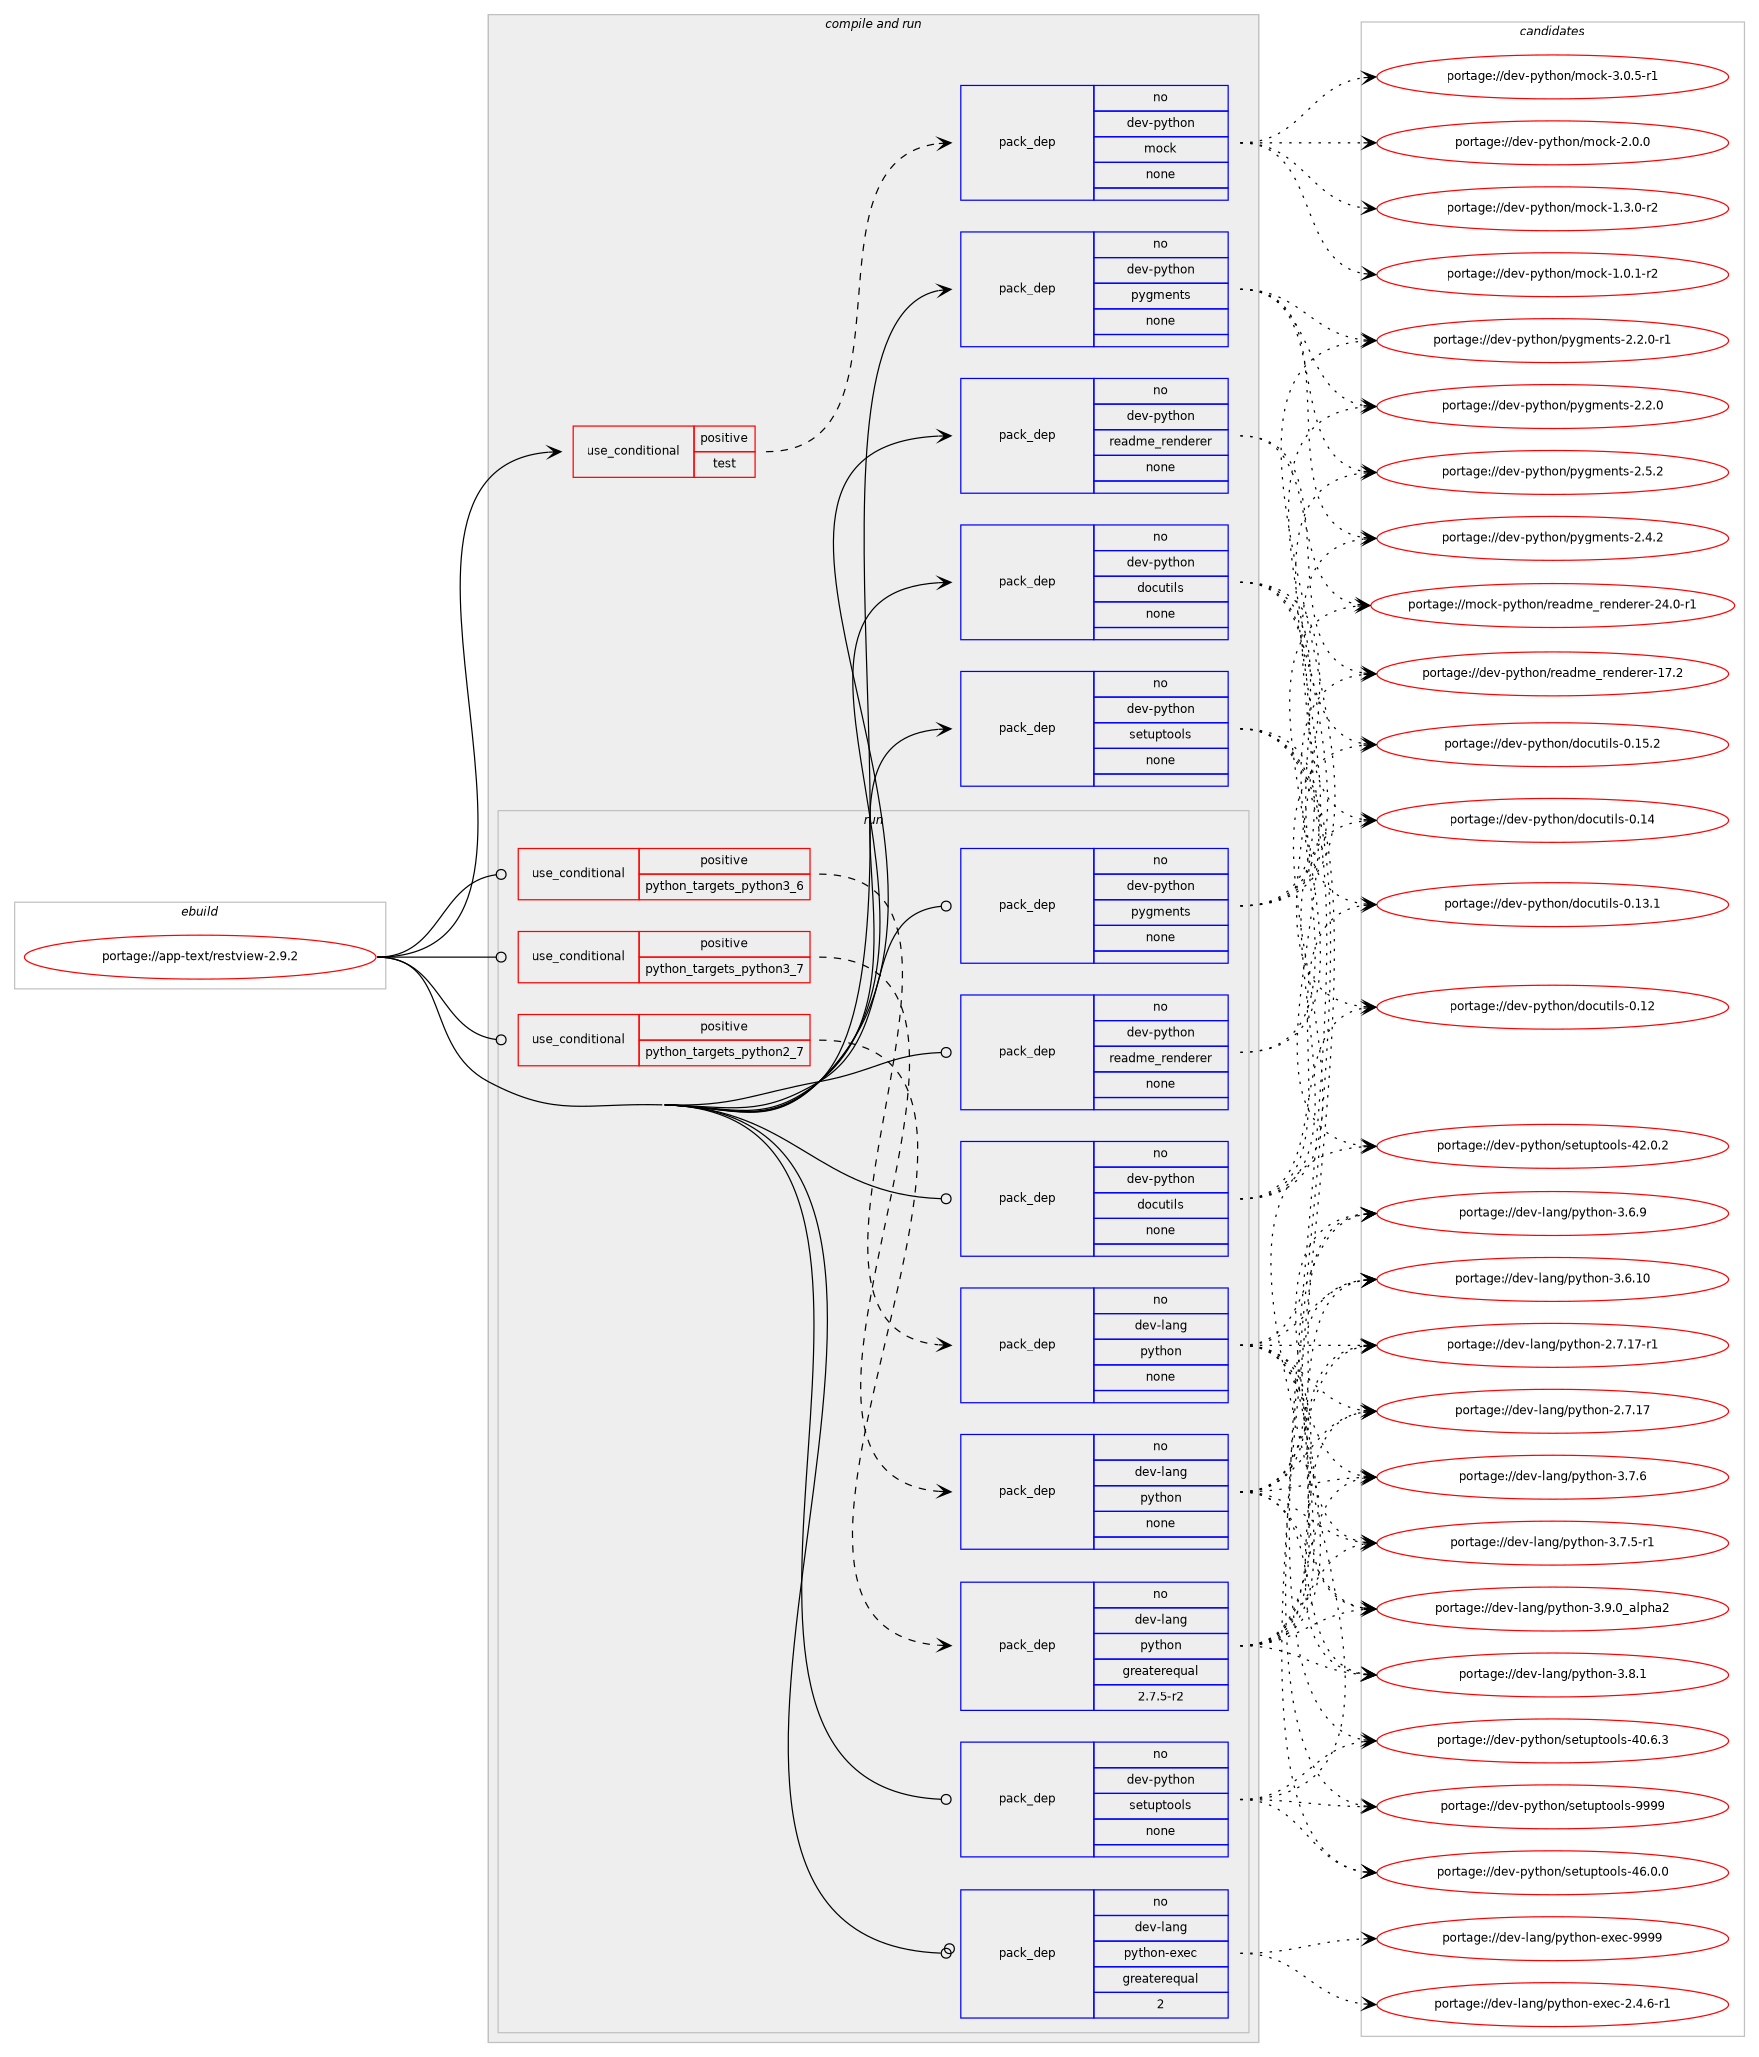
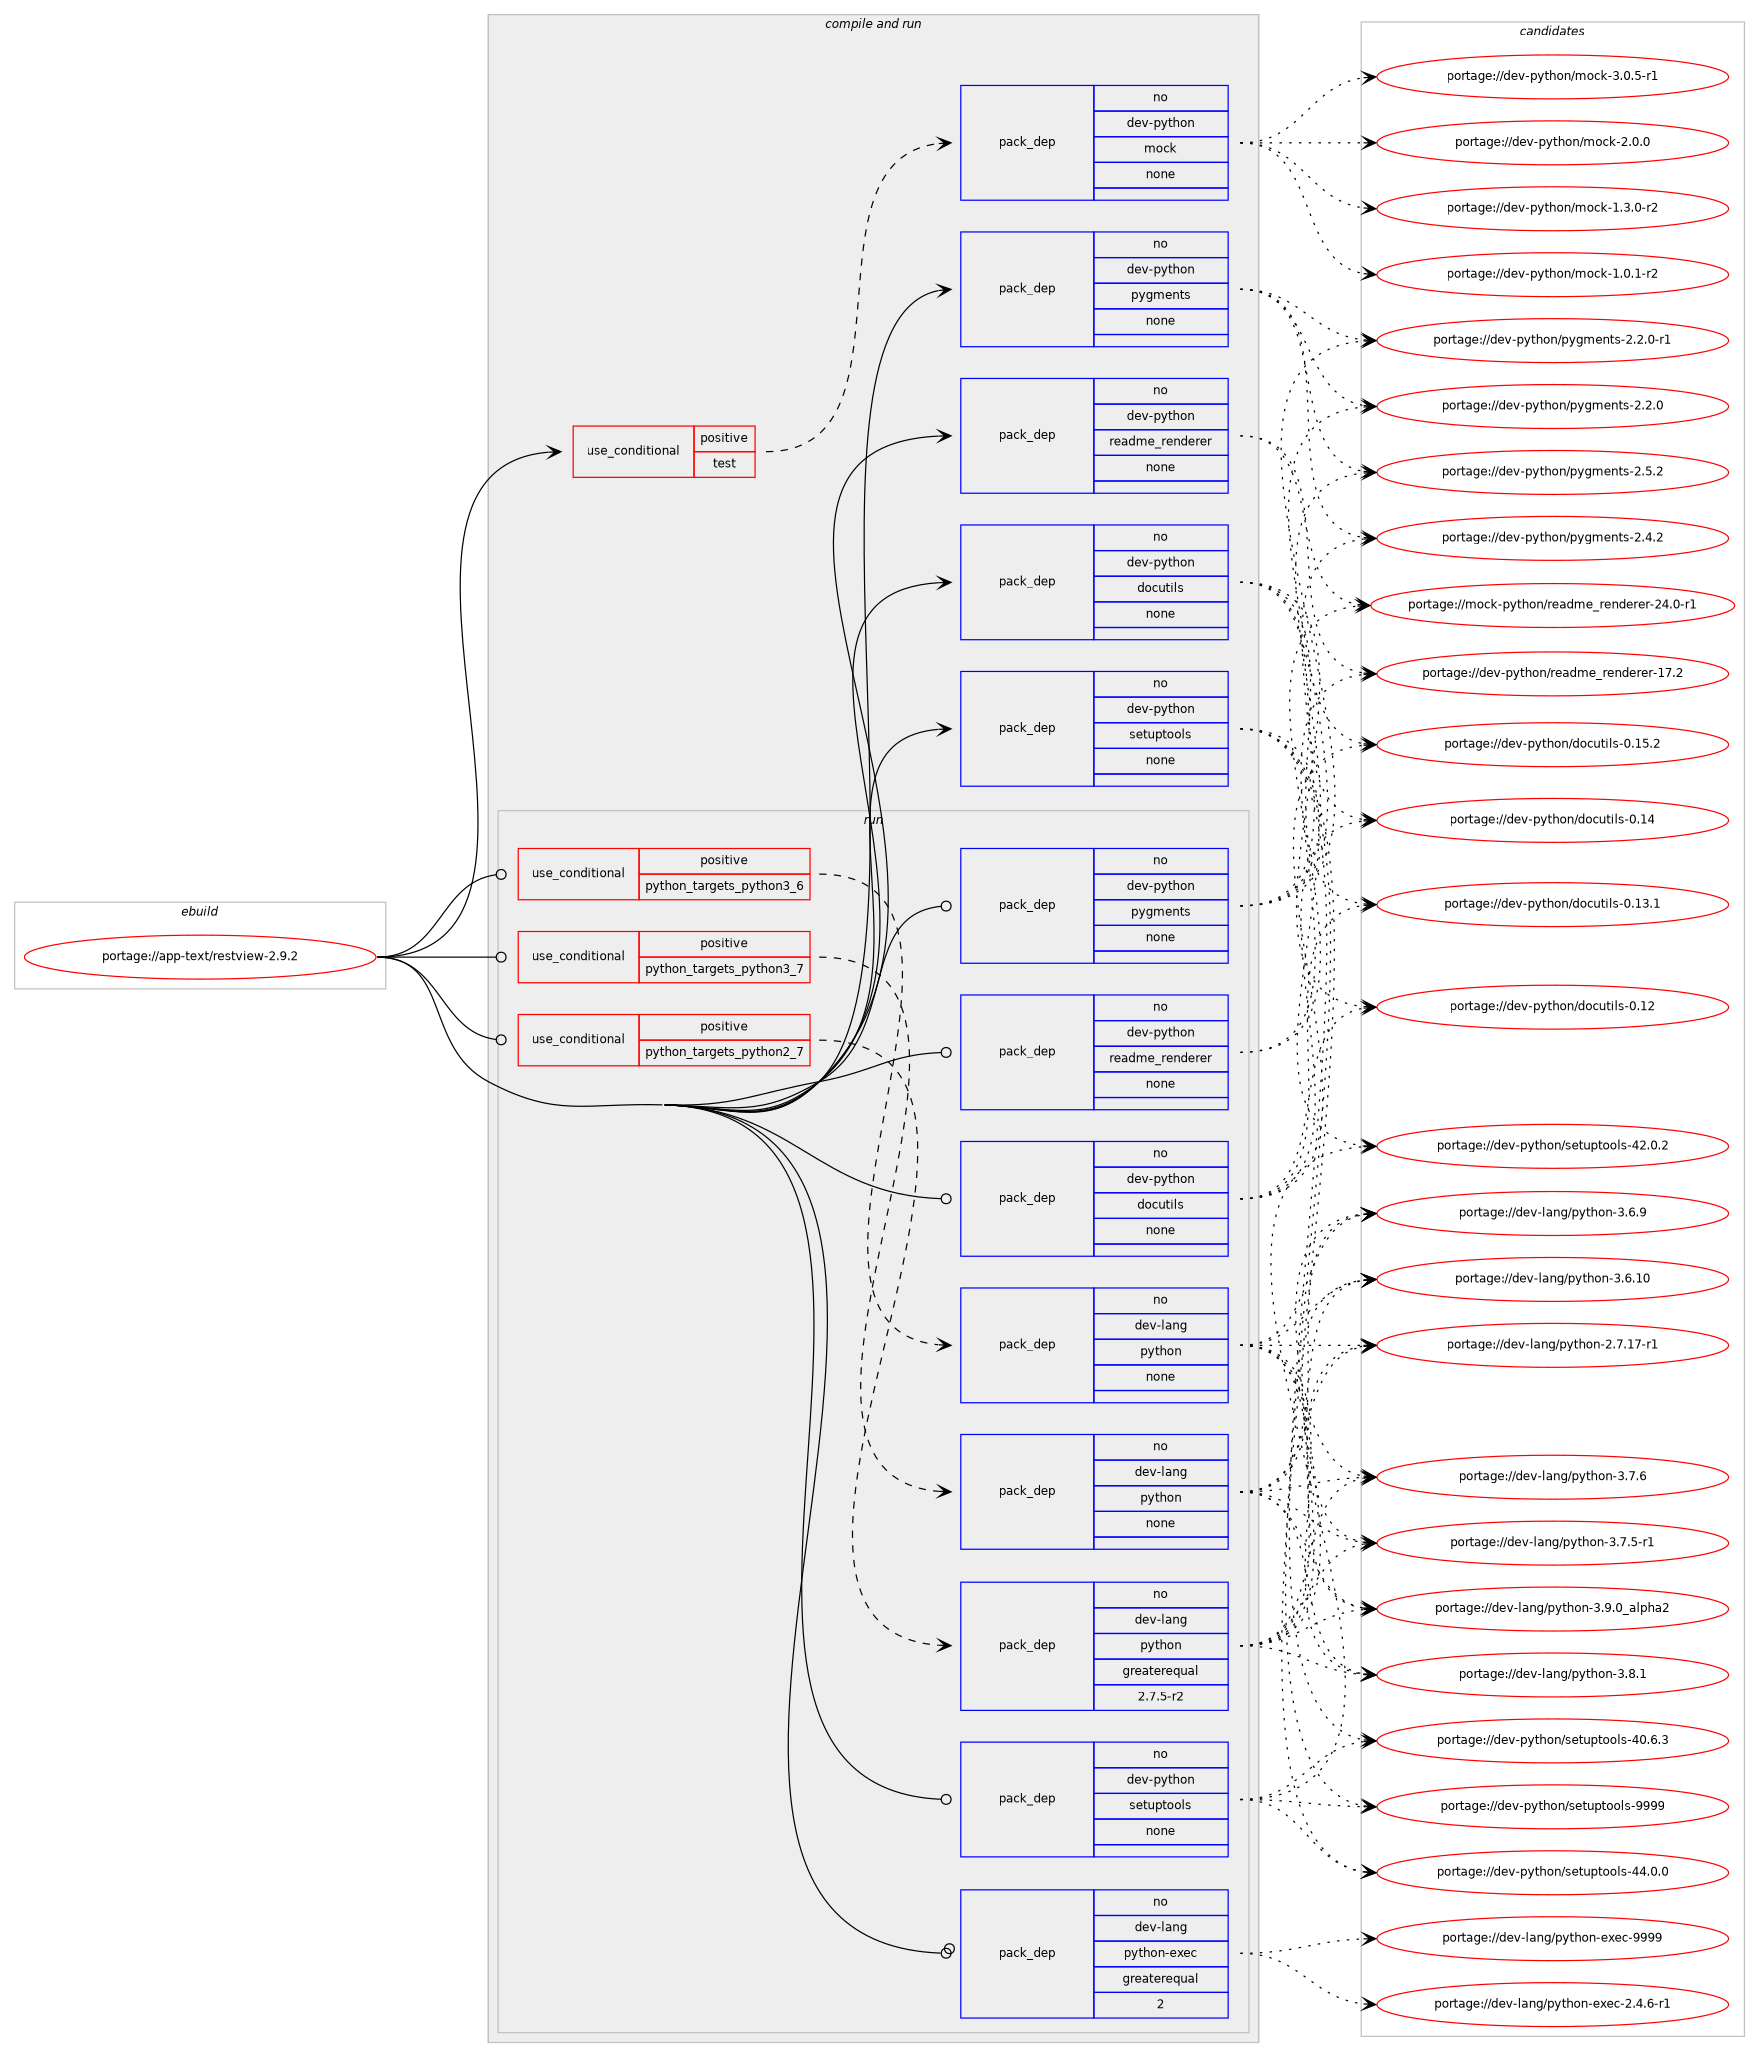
node "portage://dev-lang/python-2.7.17": removed
node "portage://dev-python/setuptools-46.0.0": label "portage://dev-python/setuptools-46.0.0" -> "portage://dev-python/setuptools-44.0.0"
